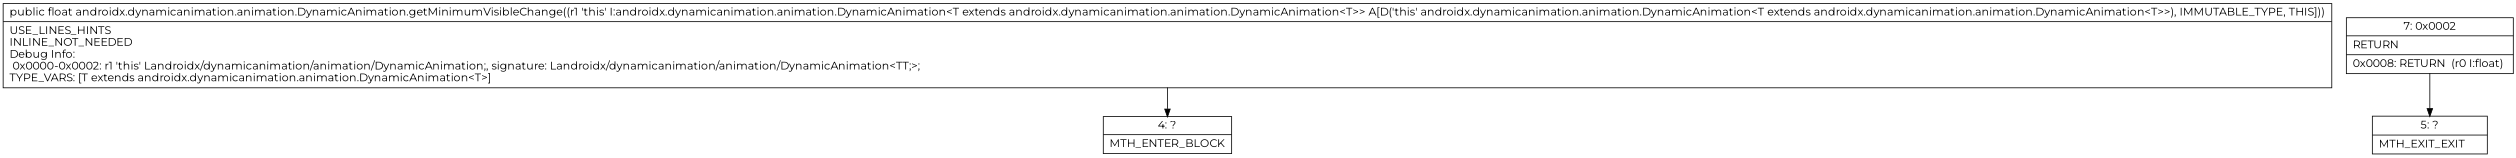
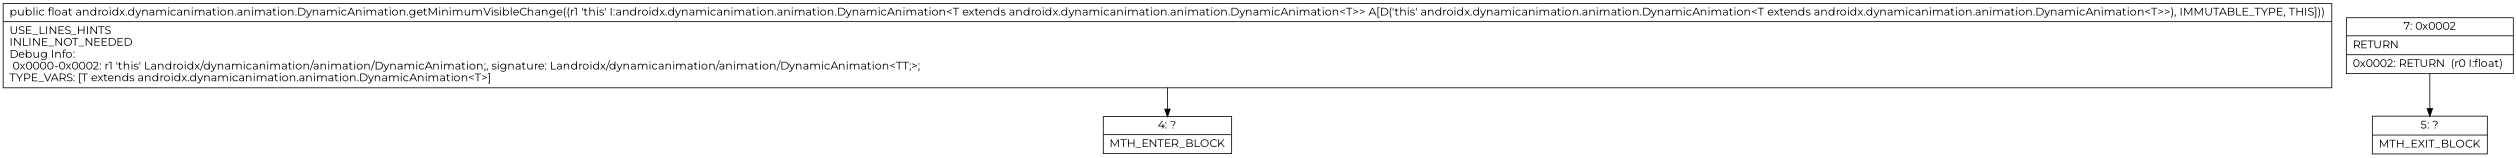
node "7: 0x0002": text "0x0008: RETURN  (r0 I:float)" -> "0x0002: RETURN  (r0 I:float)"
node "5: ?": text "MTH_EXIT_EXIT" -> "MTH_EXIT_BLOCK"
